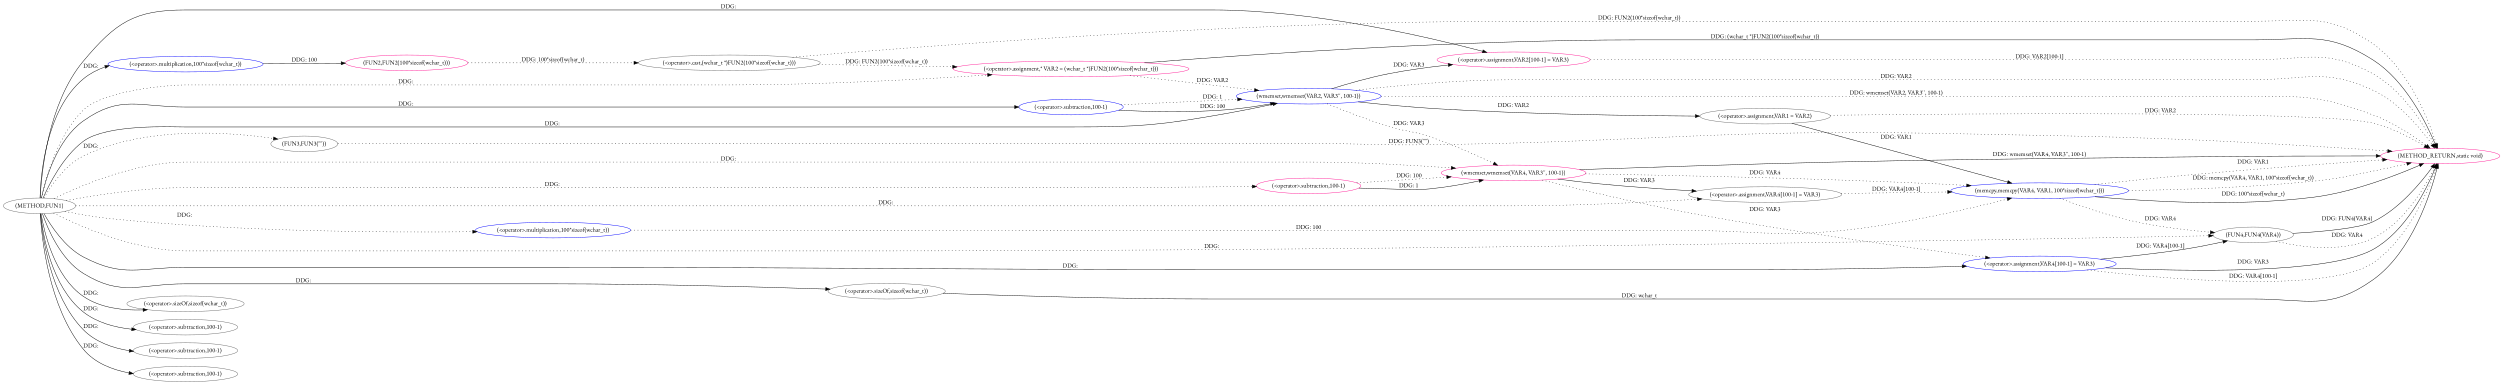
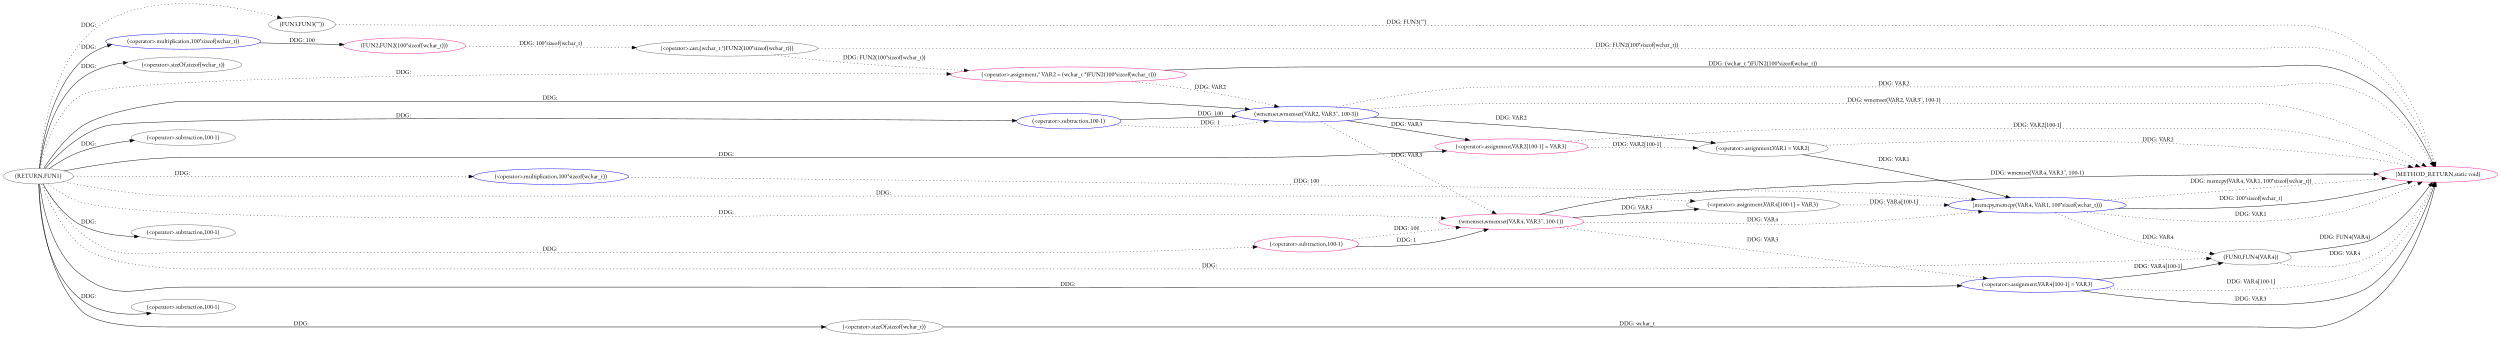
node "(wmemset,wmemset(VAR2, VAR3'', 100-1))": label "(wmemset,wmemset(VAR2, VAR3'', 100-1))" -> "(wmemset,wmemset(VAR2, VAR3'', 100-3))"
edge "(<operator>.assignment,VAR2[100-1] = VAR3)" -> "(<operator>.assignment,VAR1 = VAR2)": added, label "DDG: VAR2[100-1]"
node "(METHOD,FUN1)": label "(METHOD,FUN1)" -> "(RETURN,FUN1)"
node "(FUN4,FUN4(VAR4))": label "(FUN4,FUN4(VAR4))" -> "(FUN0,FUN4(VAR4))"
